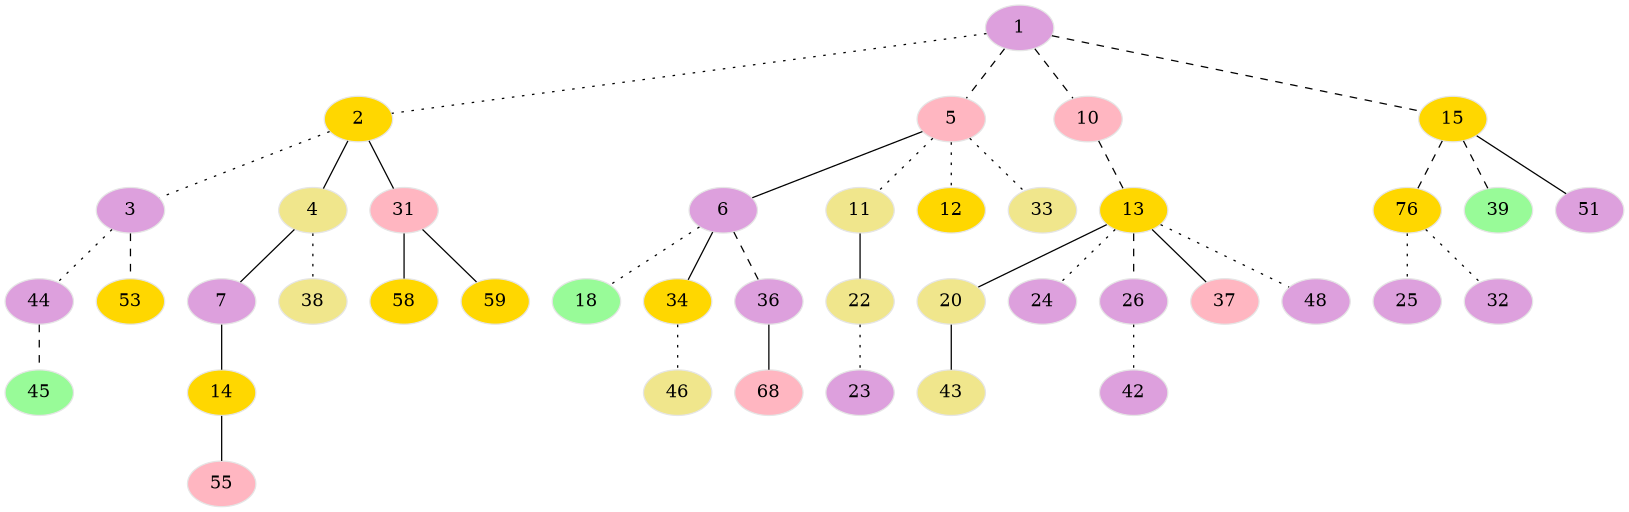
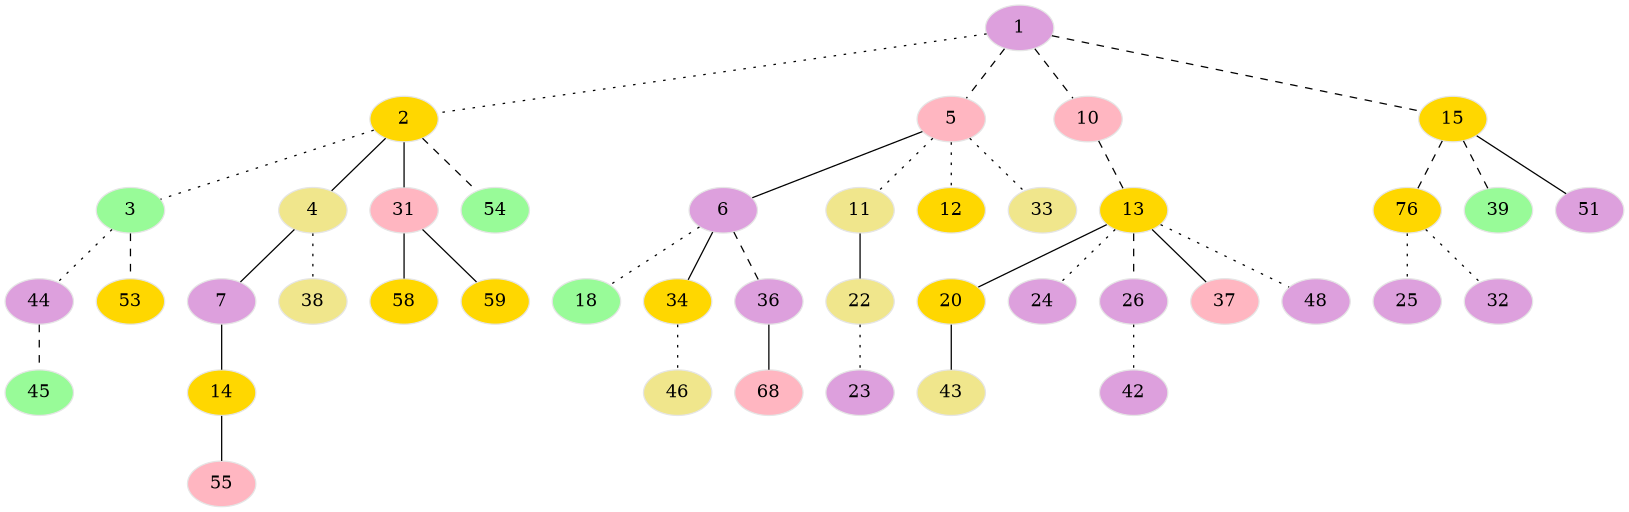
node "3": fillcolor plum -> palegreen
node "54": added
node "20": fillcolor khaki -> gold
